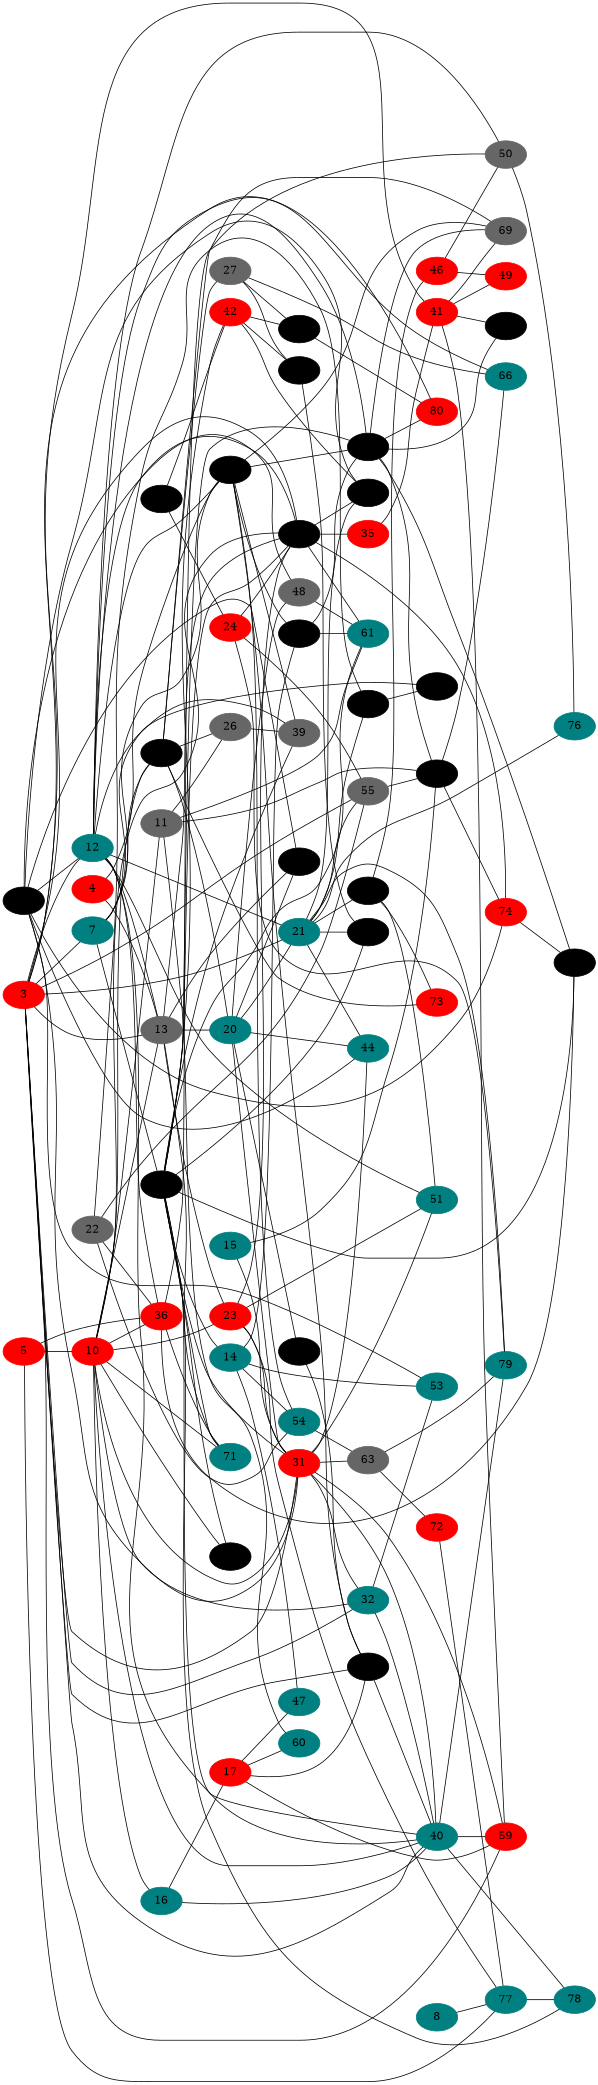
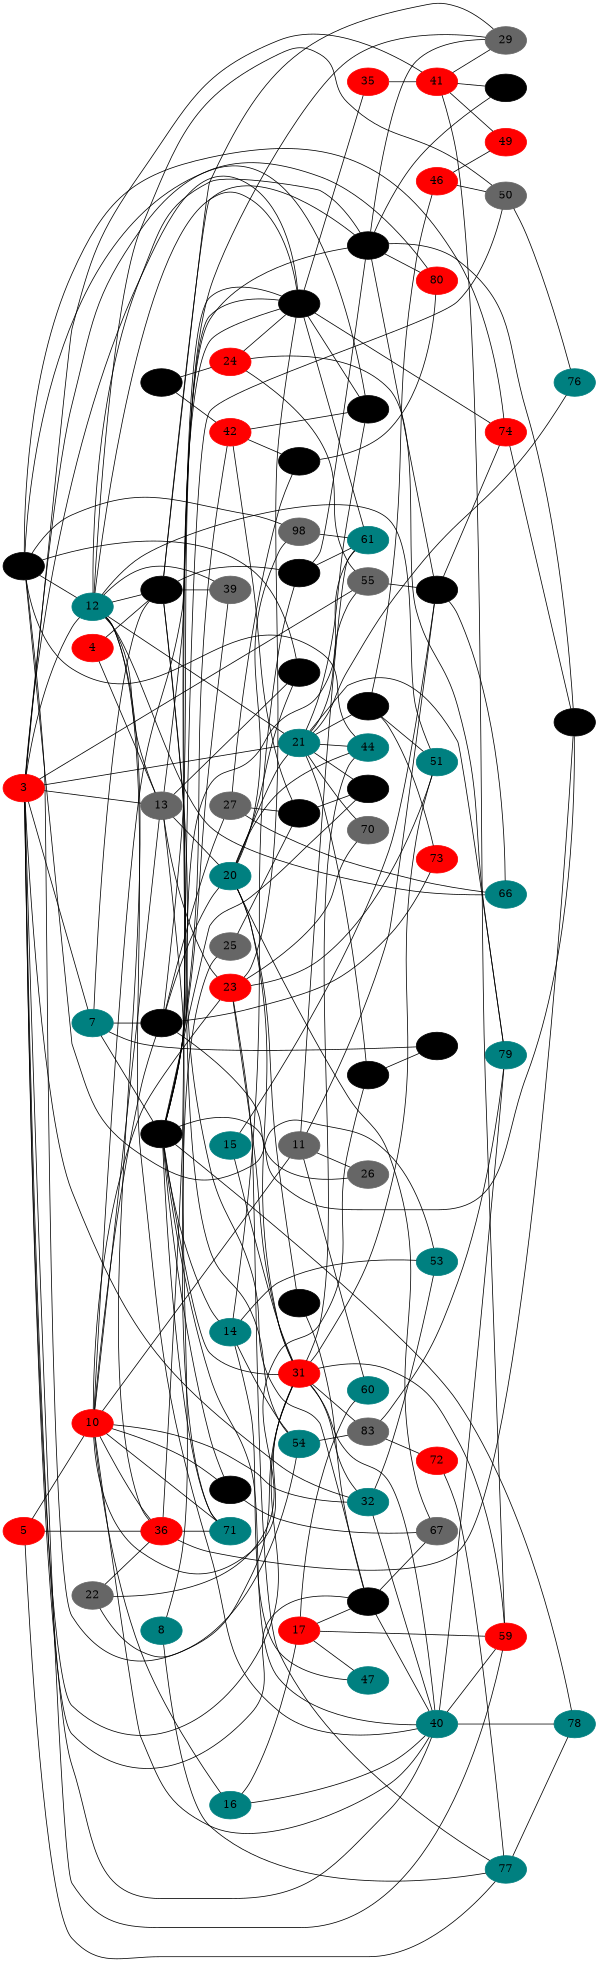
node "69": label "69" -> "29"
node "48": label "48" -> "98"
edge "26" -- "39": removed
node "70": added
node "25": added
edge "55" -- "22": removed
node "63": label "63" -> "83"
node "67": added
